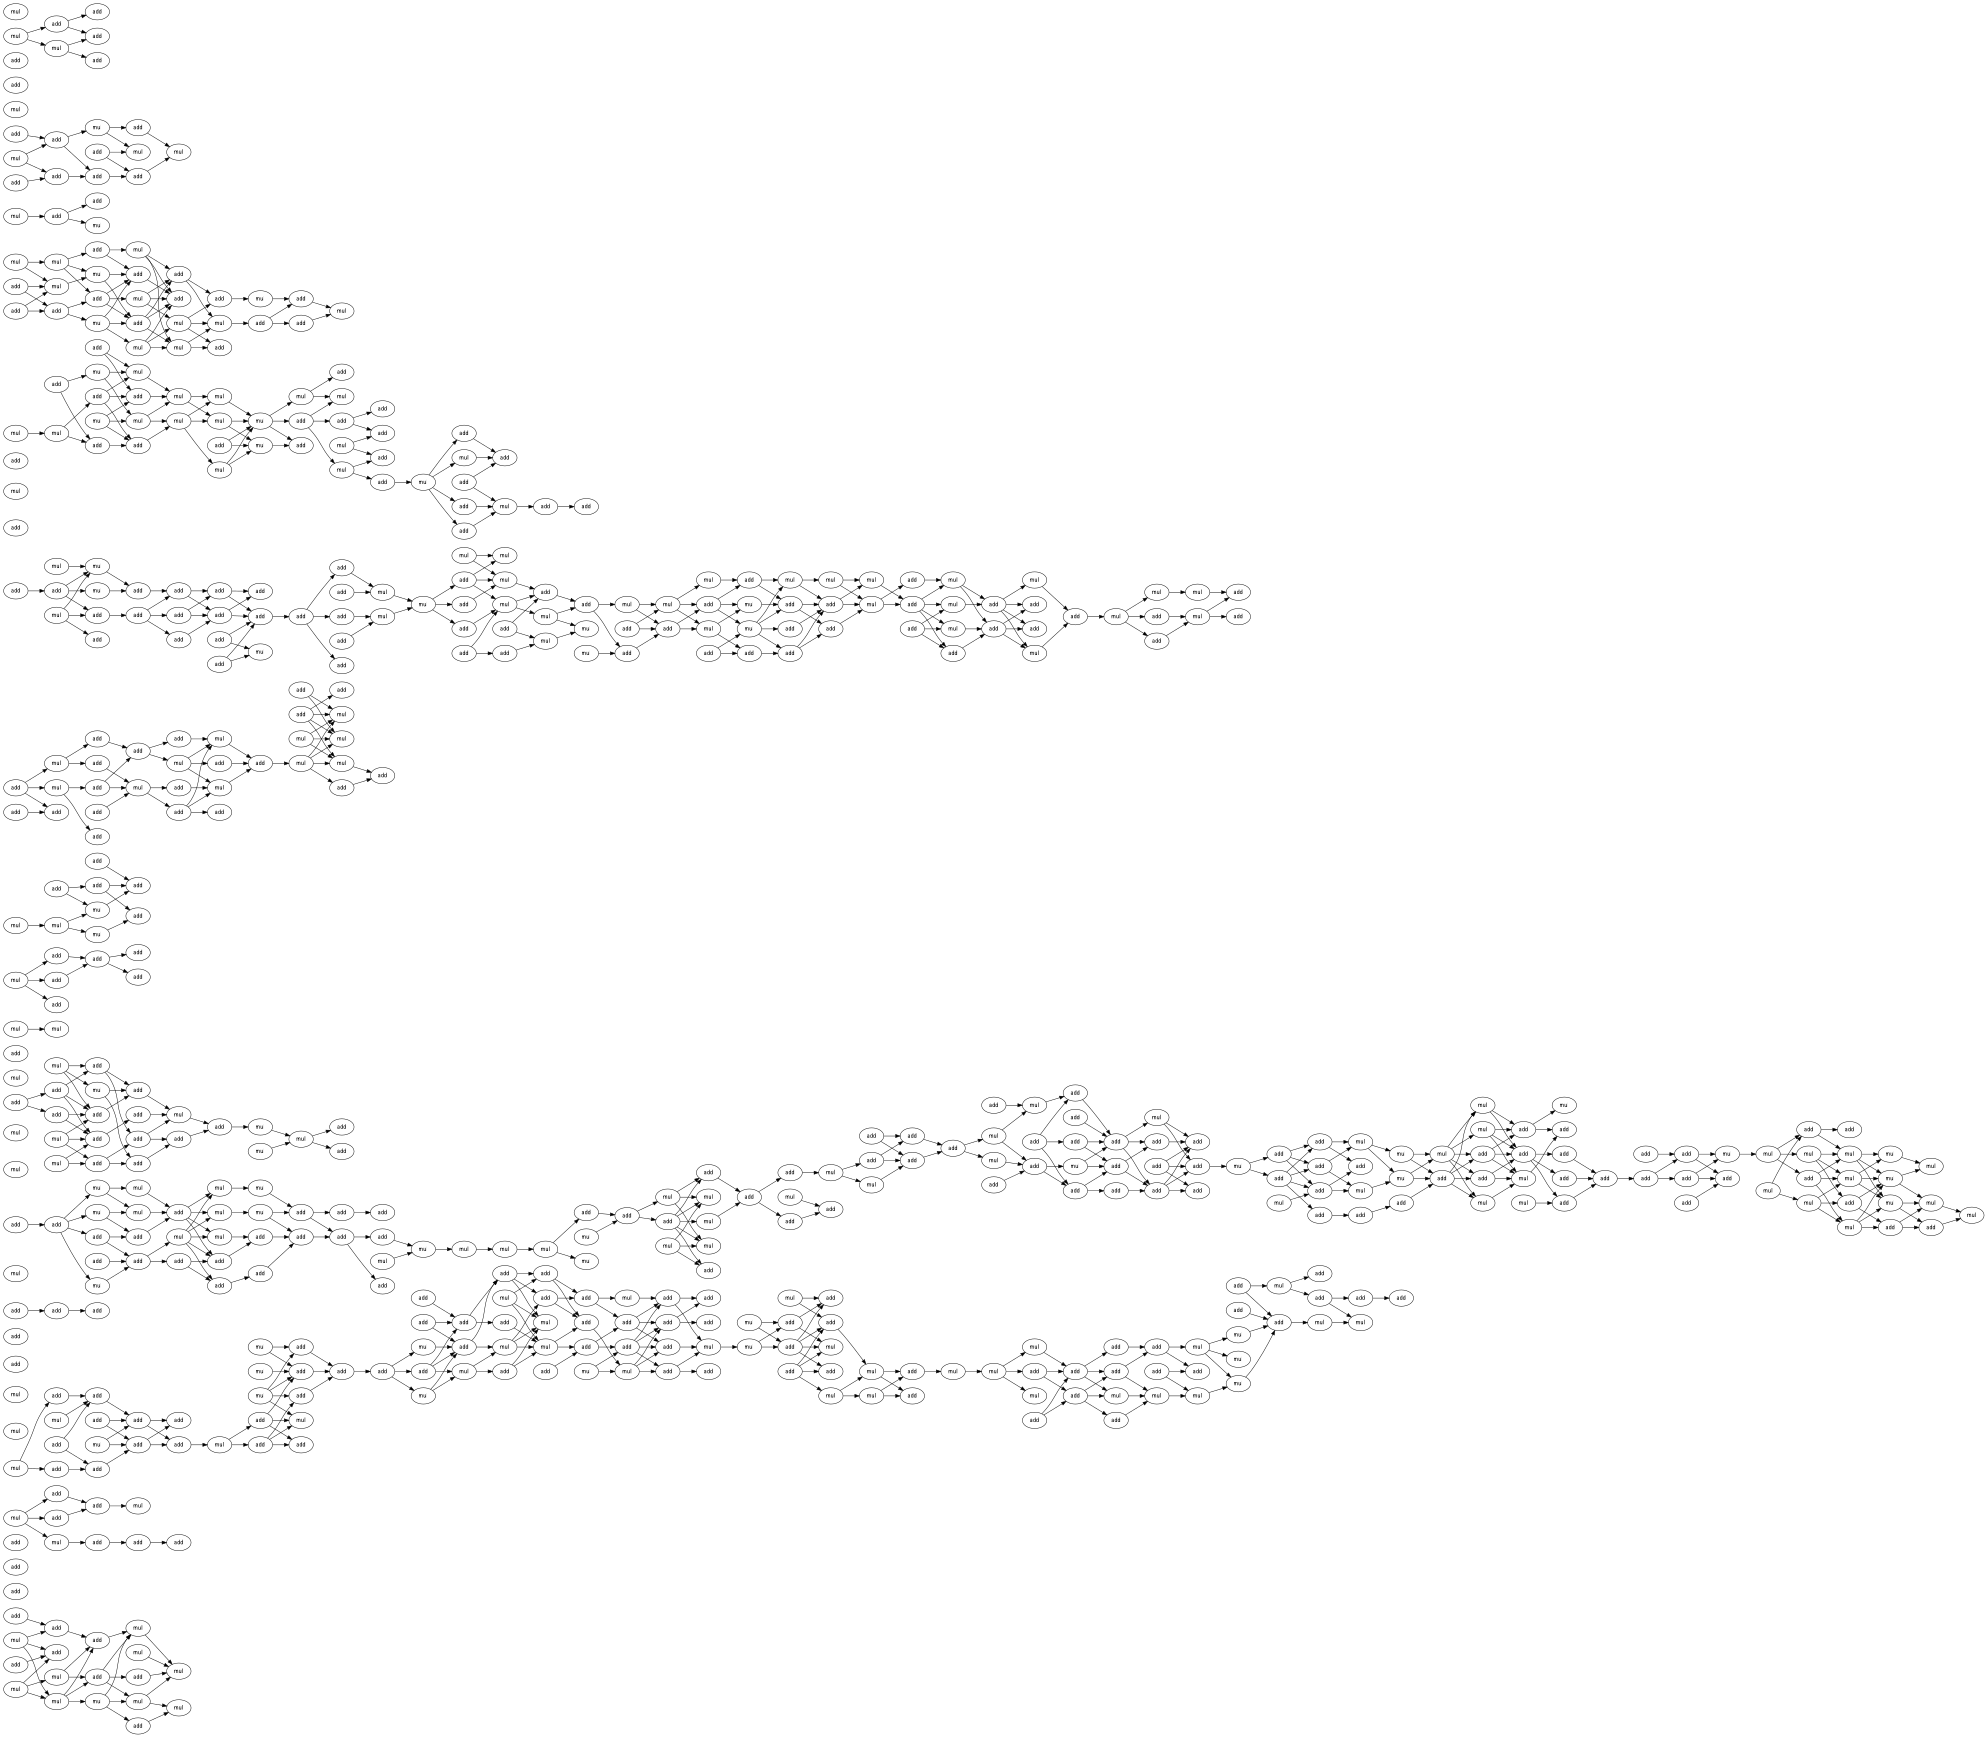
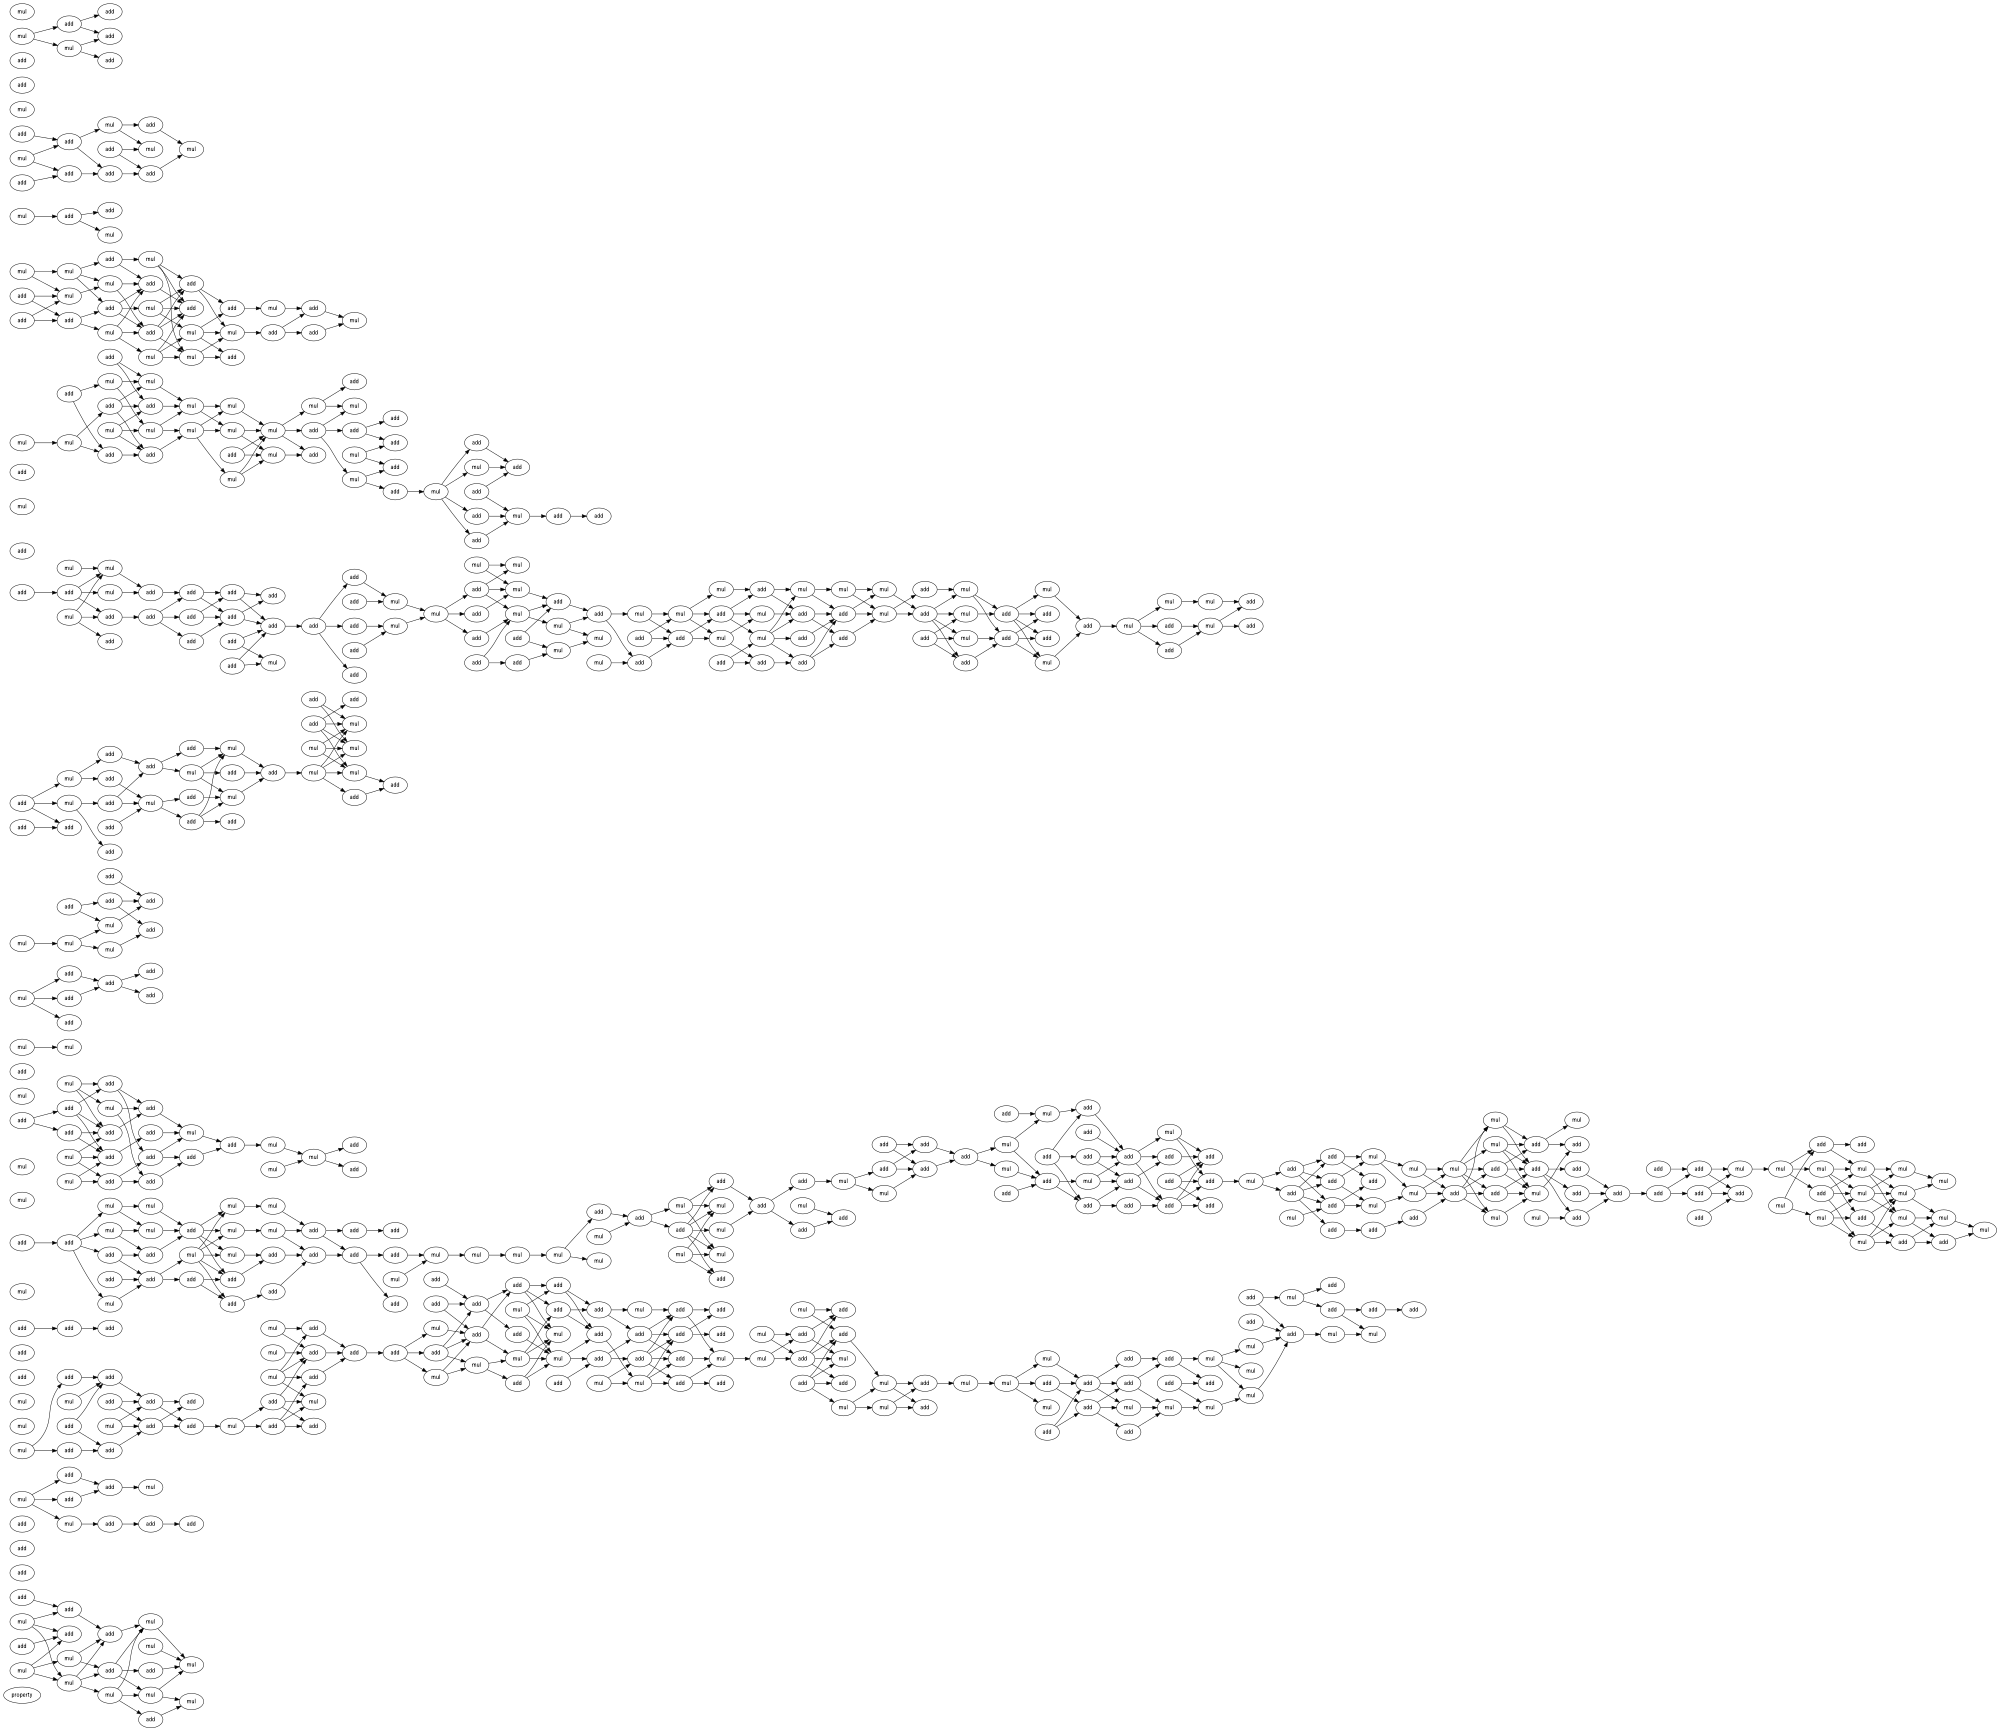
node "property": added
